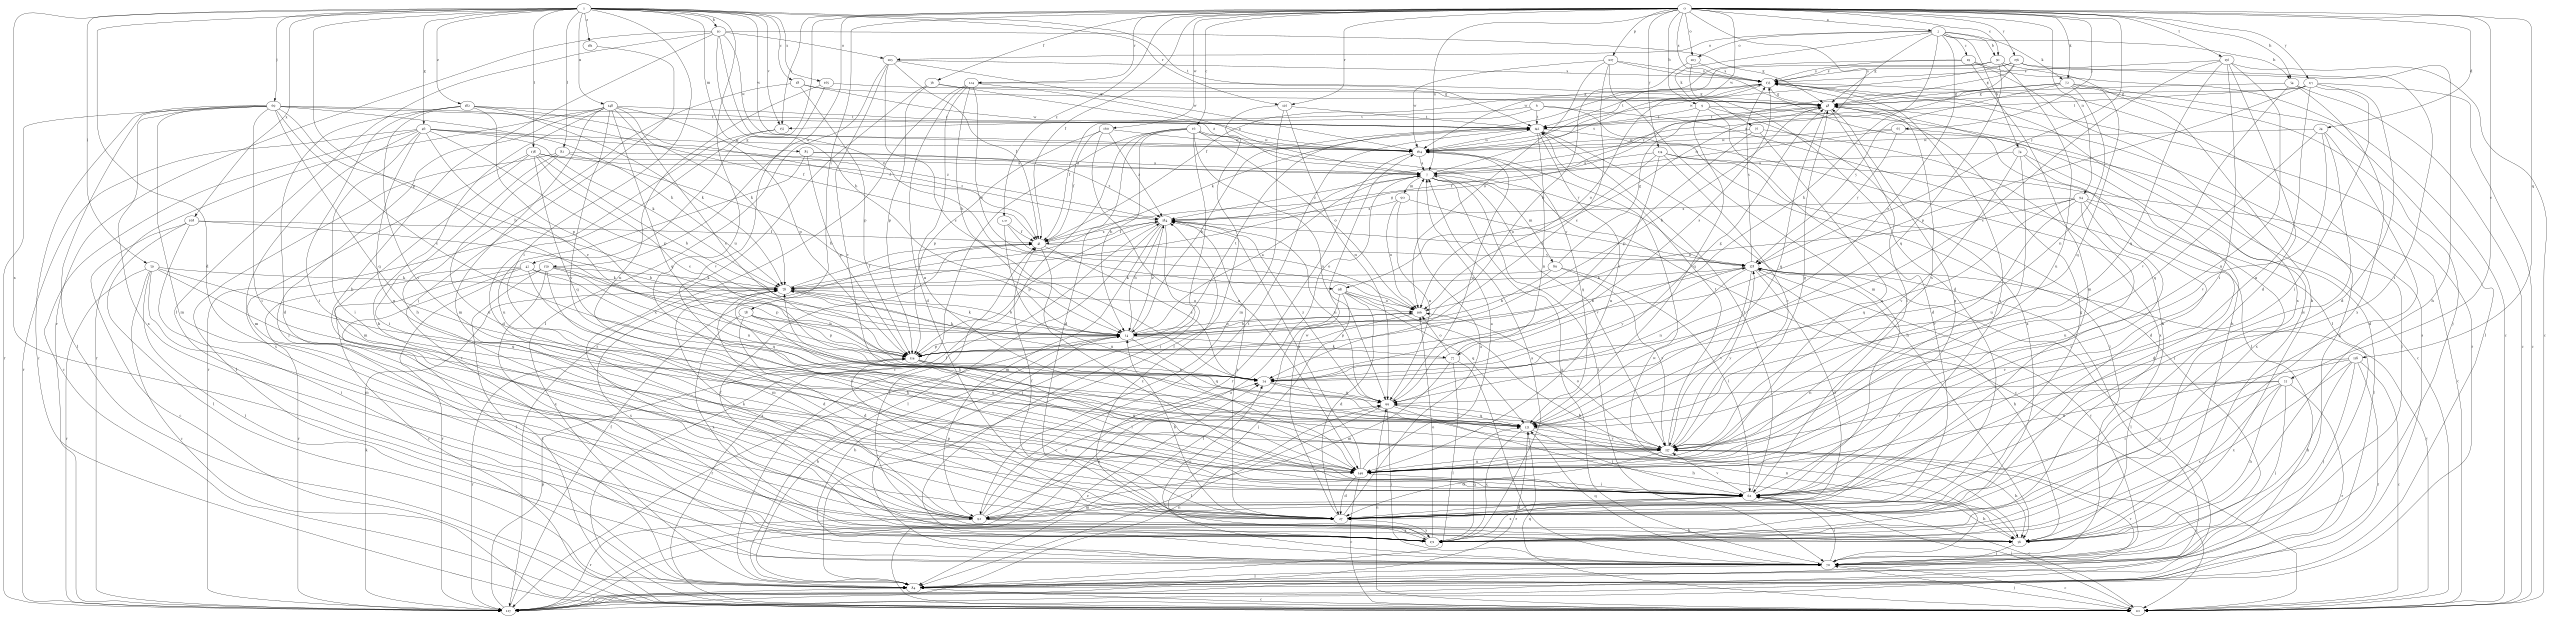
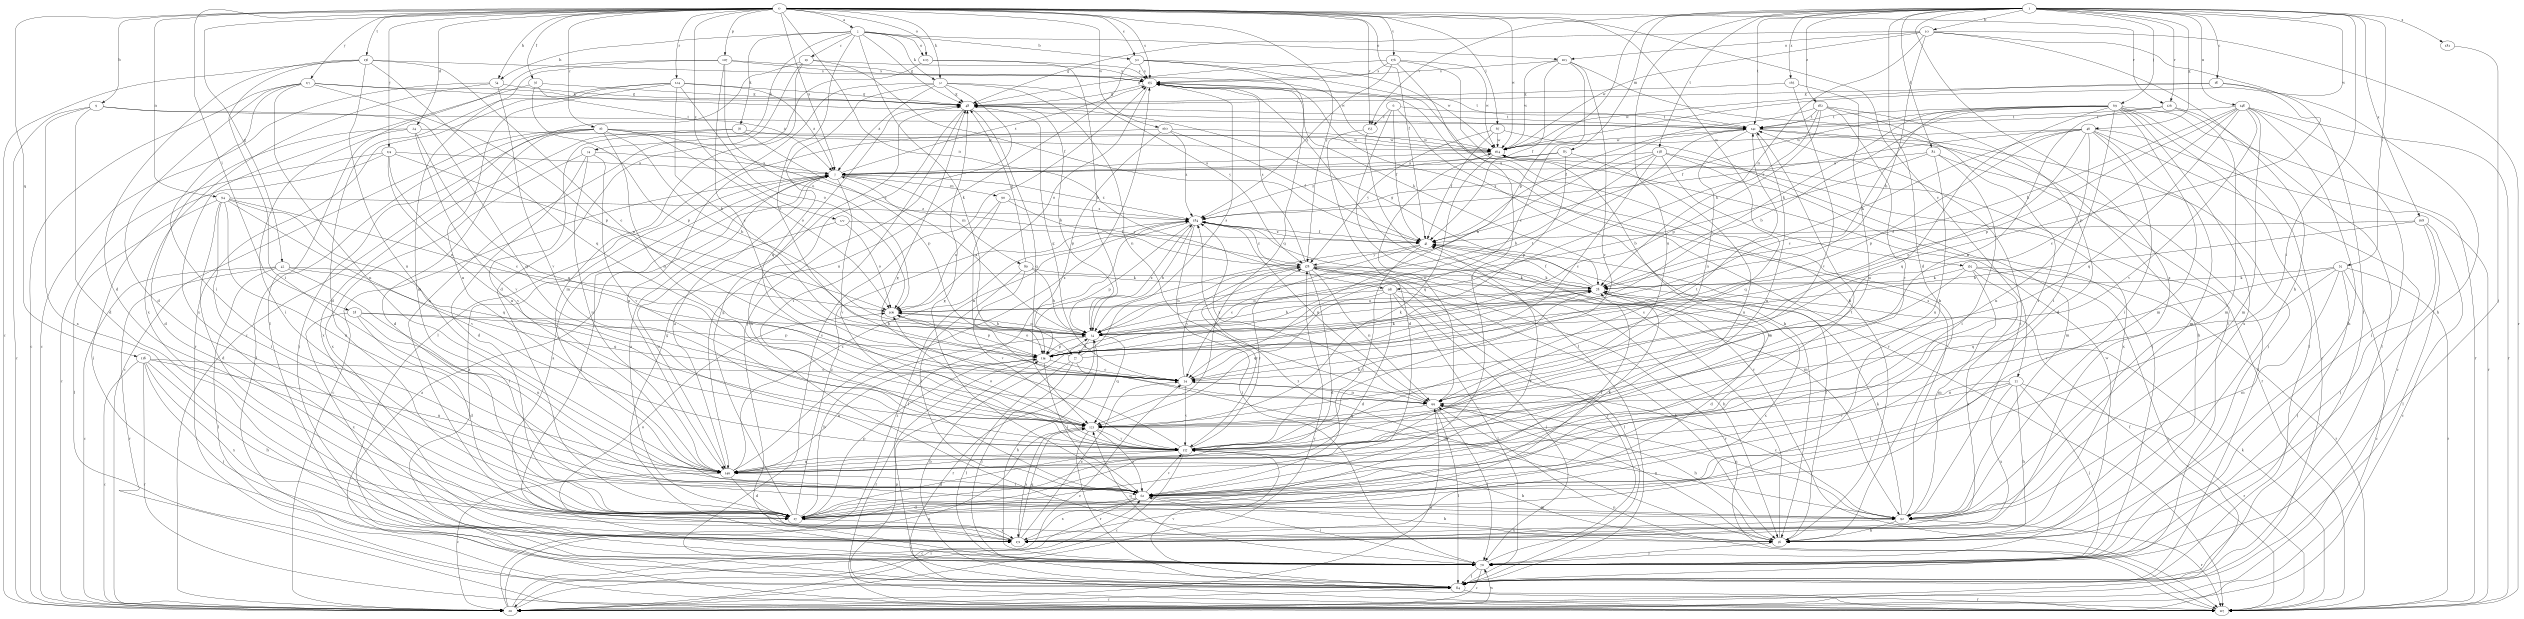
edge "159" -> "114": removed, label "p"
edge "20" -> "70": label "j" -> "w"
